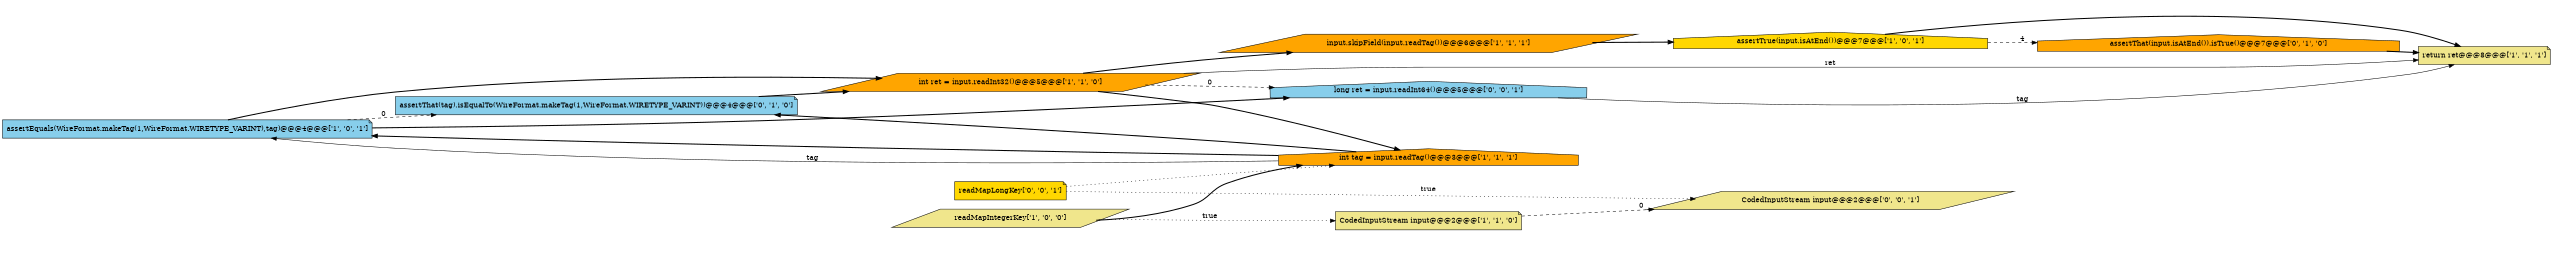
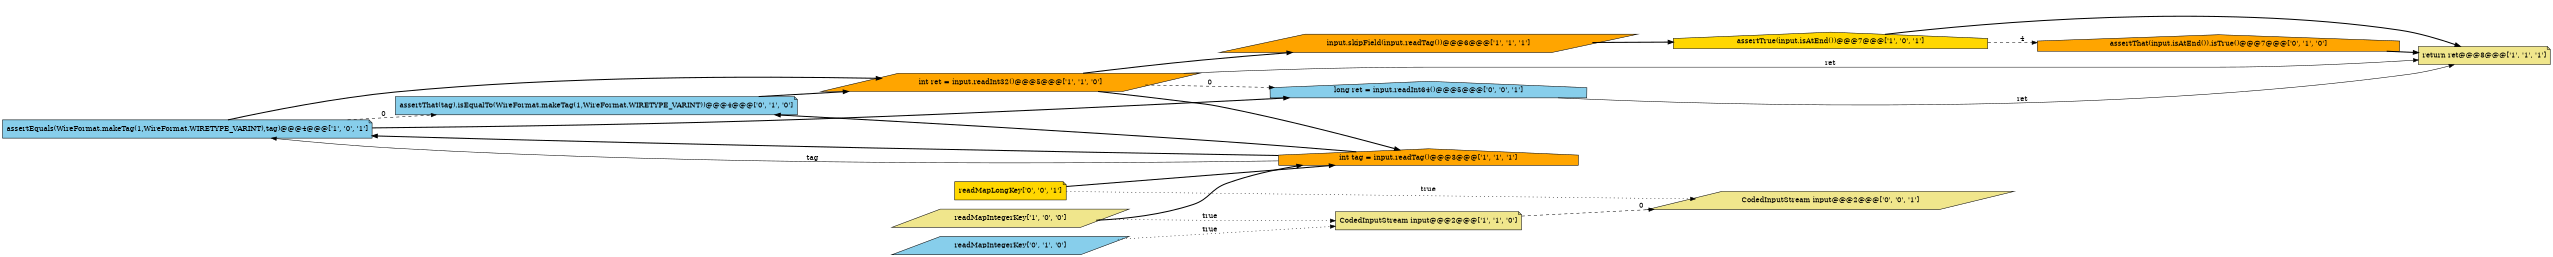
edge "long ret = input.readInt64()@@@5@@@['0', '0', '1']" -> "return ret@@@8@@@['1', '1', '1']": label "tag" -> "ret"
edge "readMapLongKey['0', '0', '1']" -> "int tag = input.readTag()@@@3@@@['1', '1', '1']": style dotted -> bold
node "readMapIntegerKey['0', '1', '0']": added
